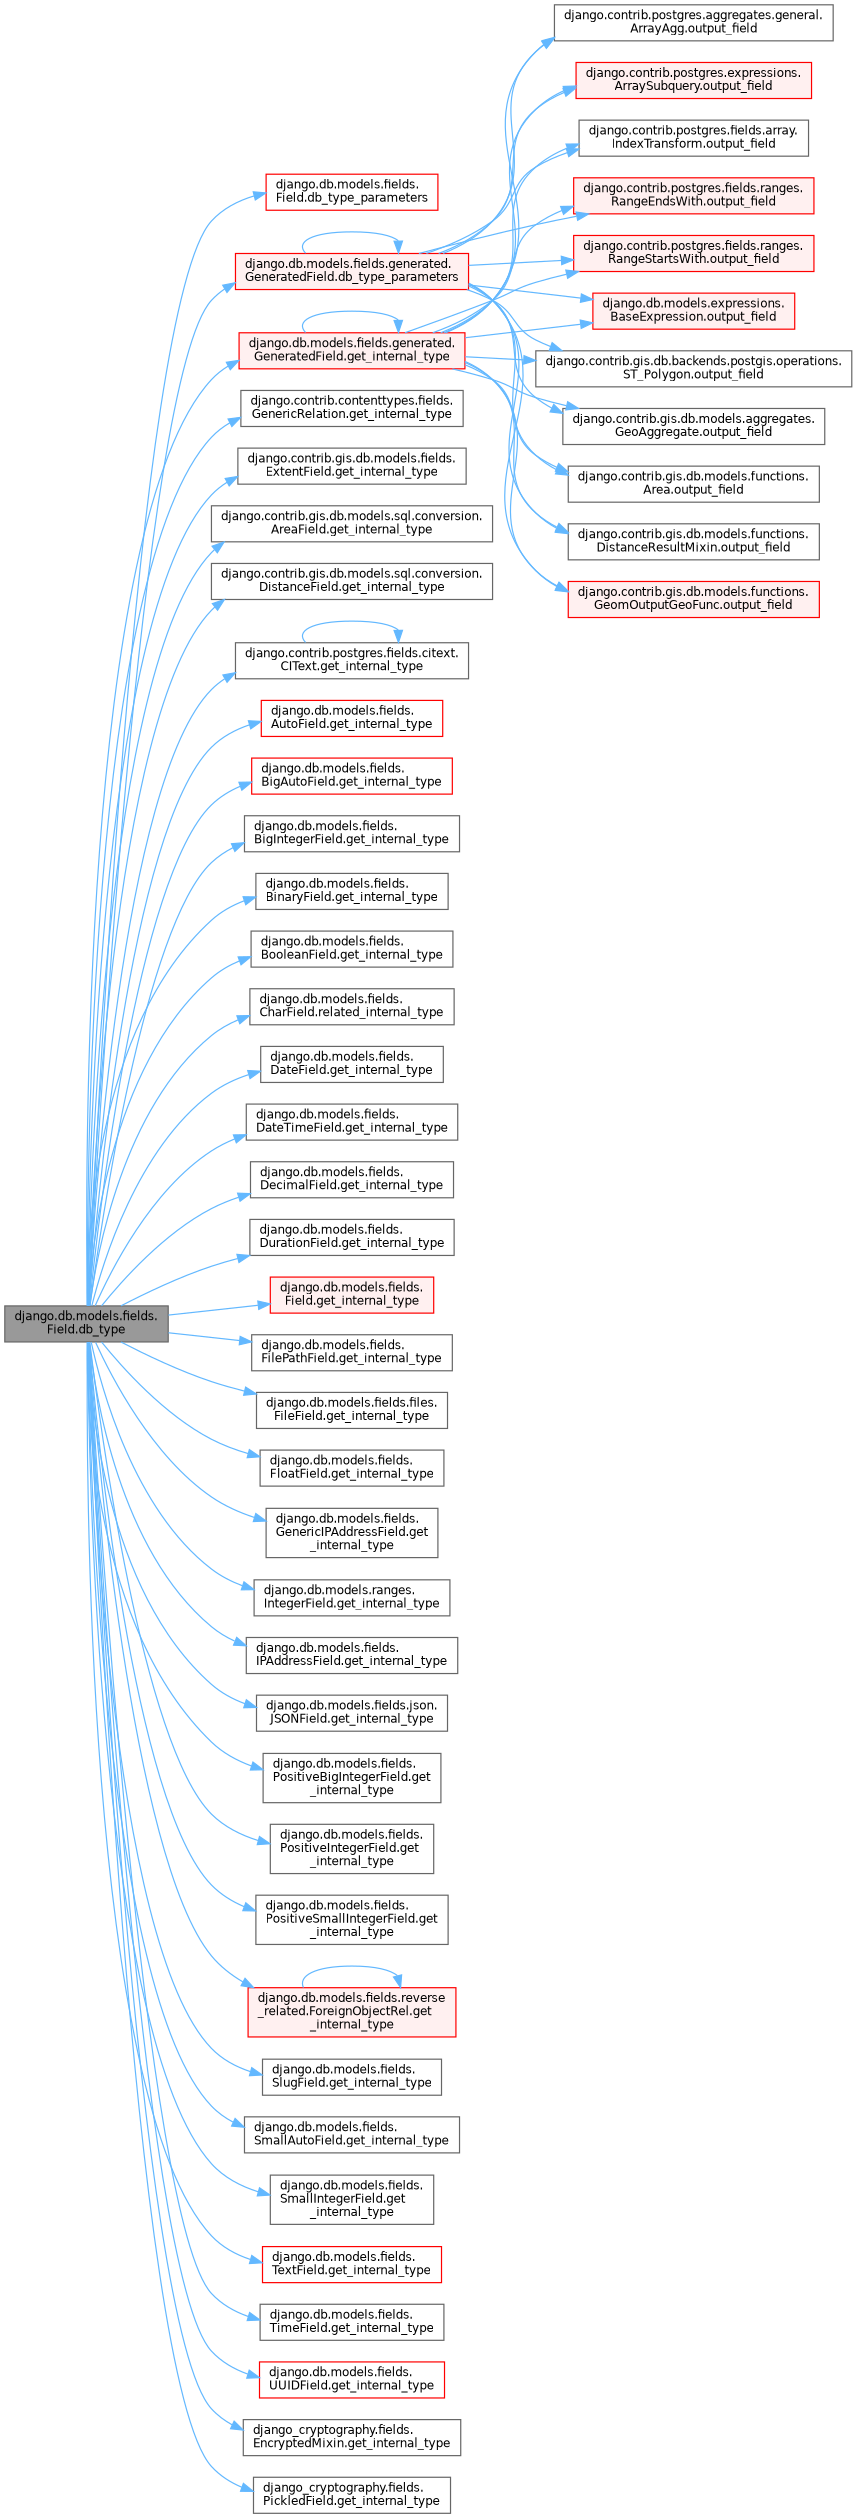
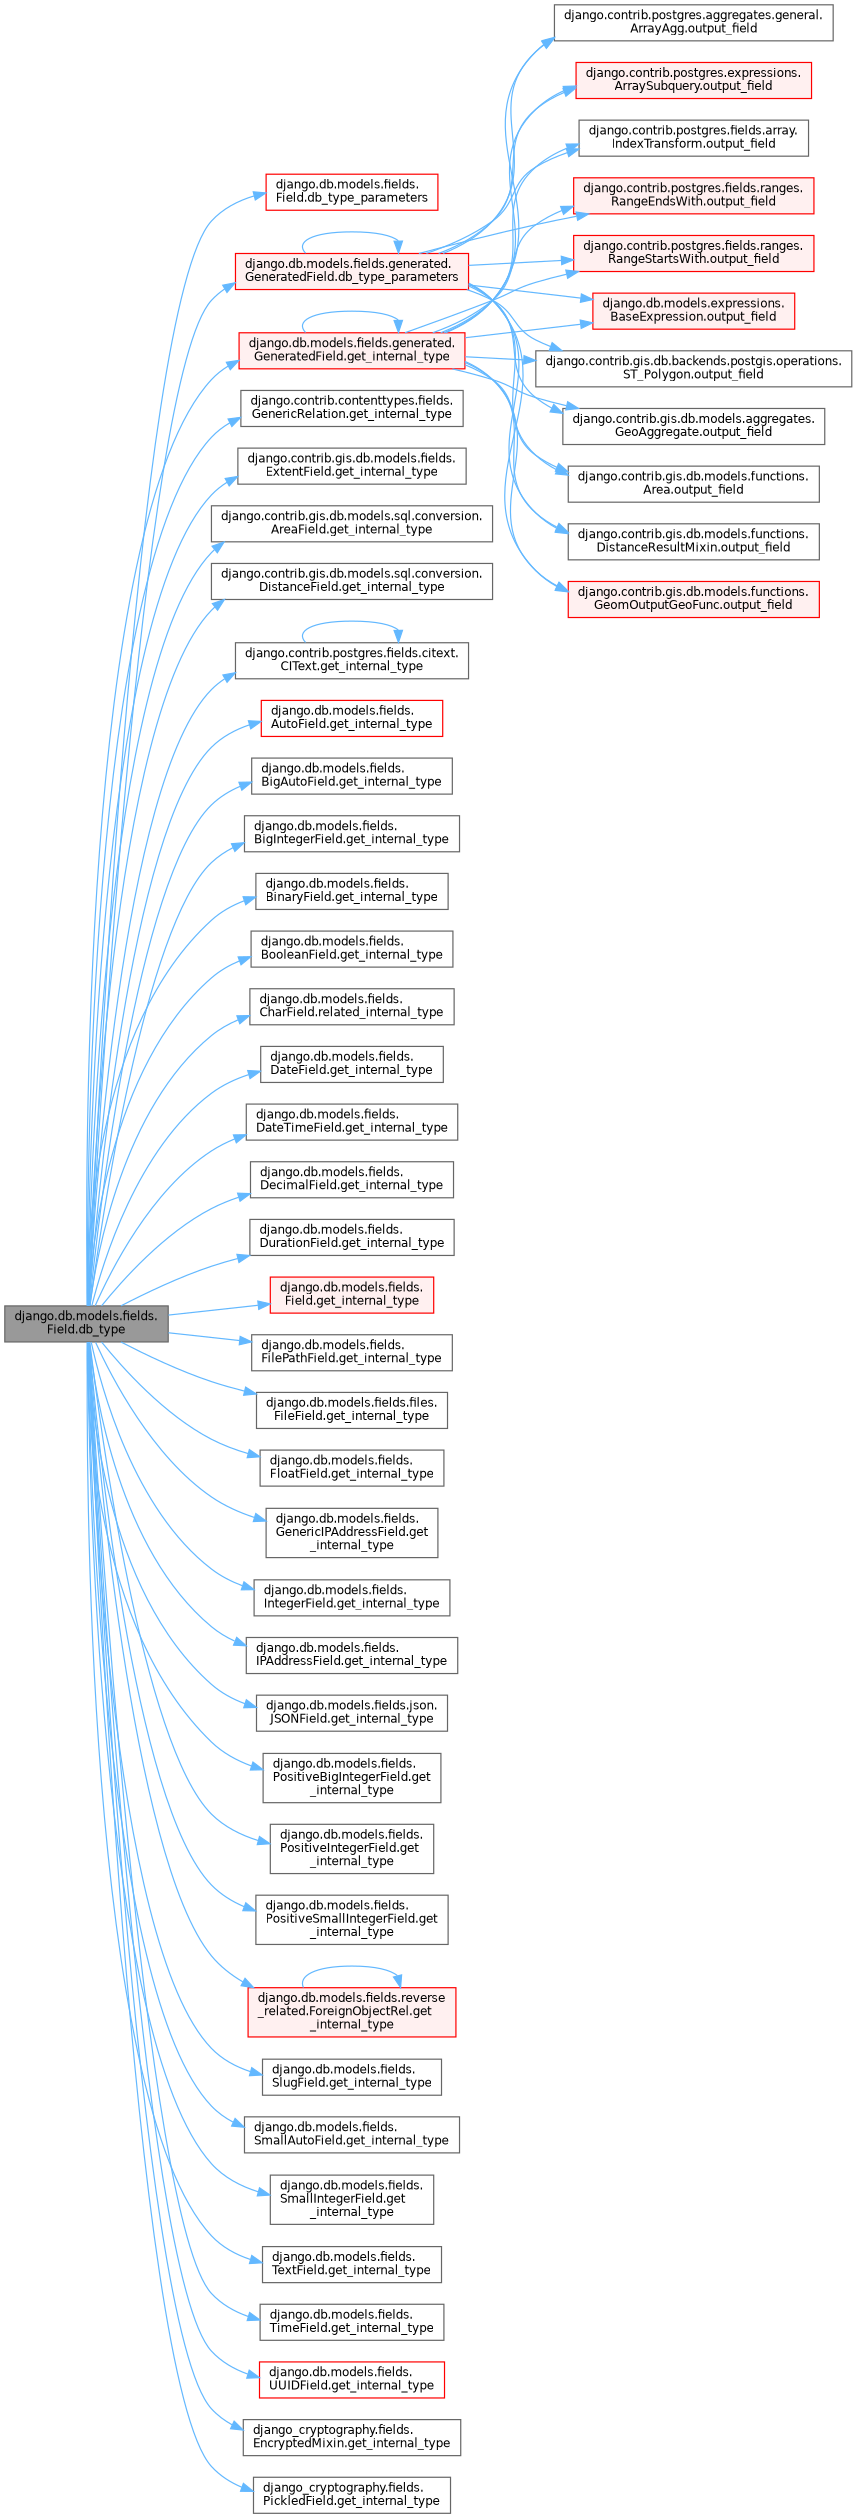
node "django.db.models.fields. BigAutoField.get_internal_type": color red -> grey40
node "django.db.models.ranges. IntegerField.get_internal_type": label "django.db.models.ranges. IntegerField.get_internal_type" -> "django.db.models.fields. IntegerField.get_internal_type"
node "django.db.models.fields. TextField.get_internal_type": color red -> grey40
